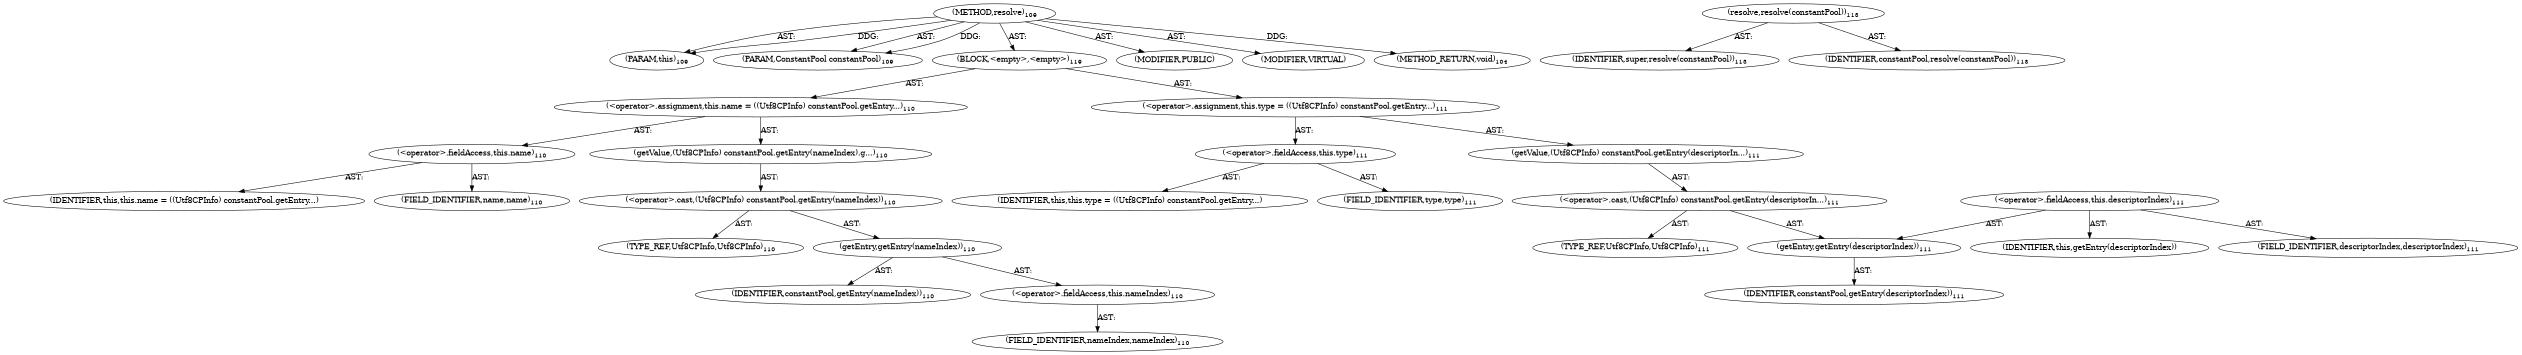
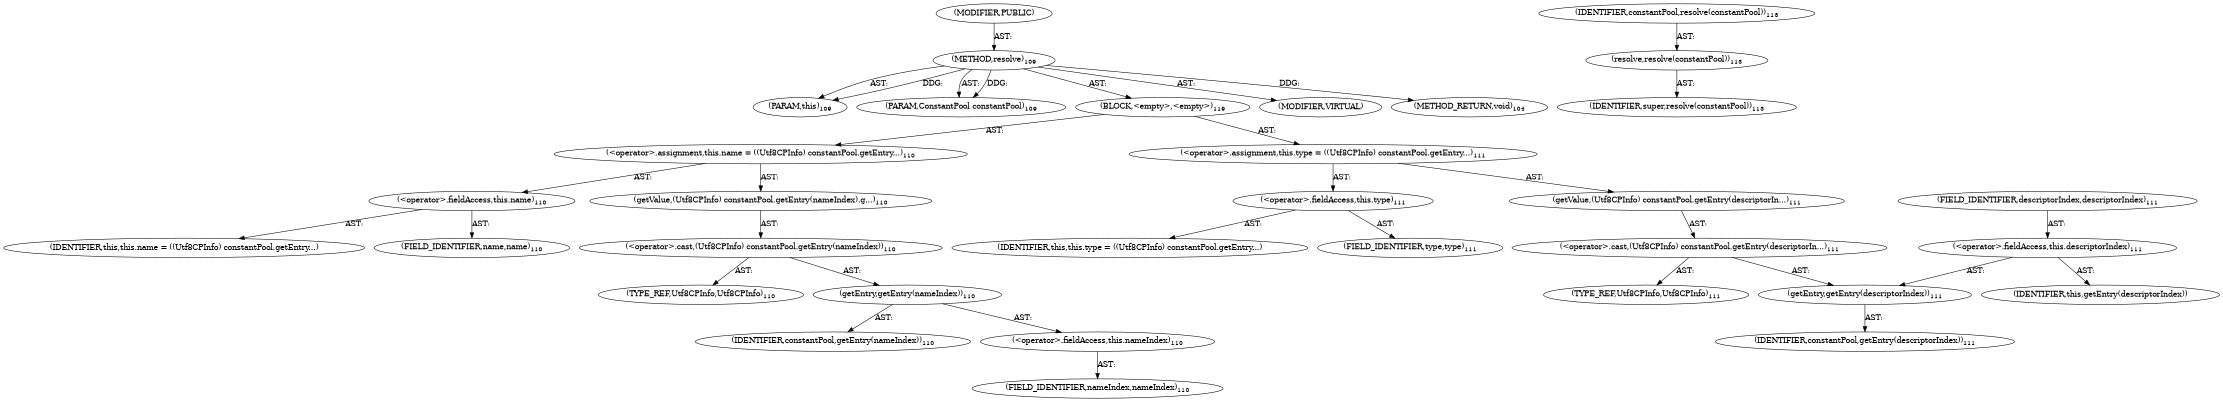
edge "(METHOD,resolve)" -> "(MODIFIER,PUBLIC)": reversed
edge "(resolve,resolve(constantPool))" -> "(IDENTIFIER,constantPool,resolve(constantPool))": reversed
edge "(<operator>.fieldAccess,this.descriptorIndex)" -> "(FIELD_IDENTIFIER,descriptorIndex,descriptorIndex)": reversed
